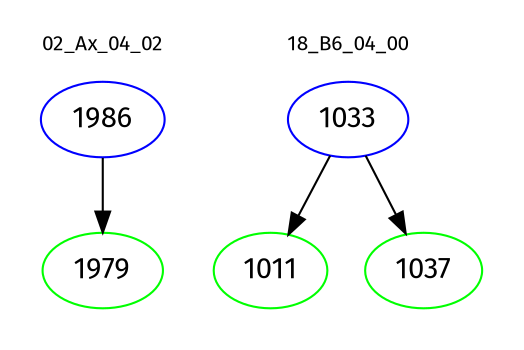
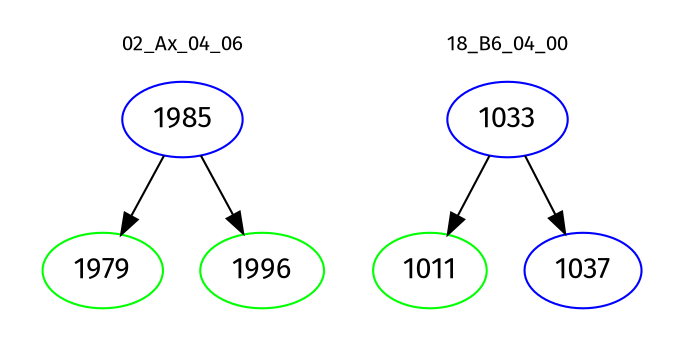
cluster "02_Ax_04_02": label "02_Ax_04_02" -> "02_Ax_04_06"
node "1986": label "1986" -> "1985"
node "1996": added
node "1037": color green -> blue
